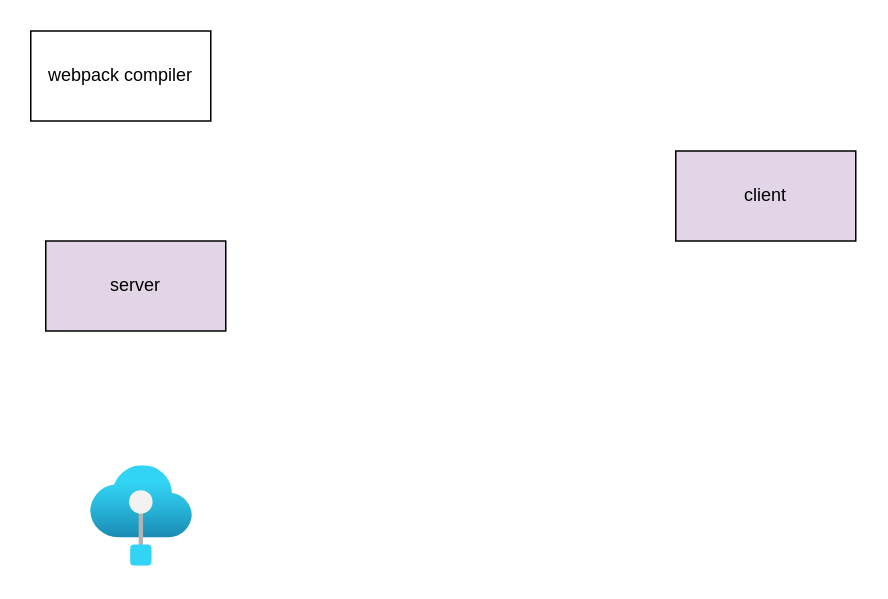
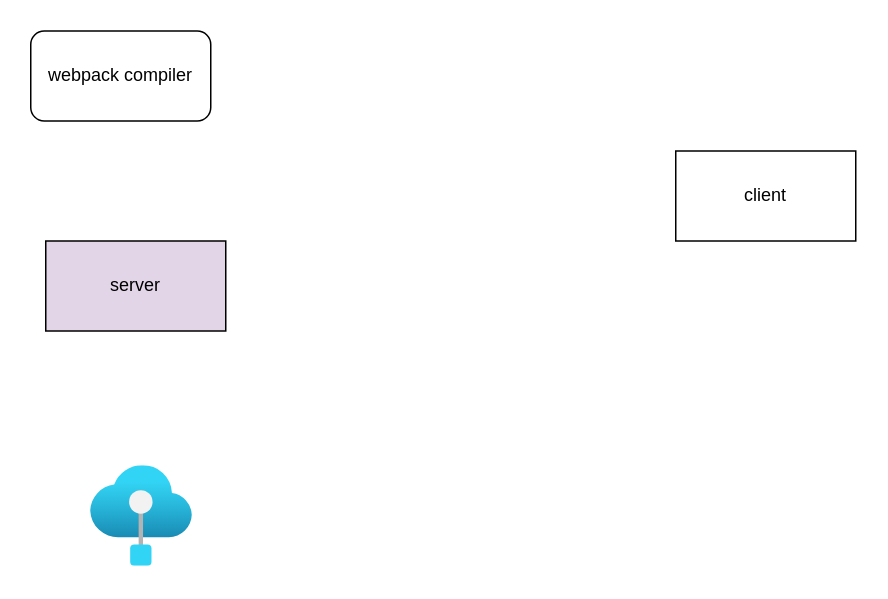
node "webpack compiler": shape rectangle -> rounded rectangle
node "client": fillcolor #e1d5e7 -> #ffffff
